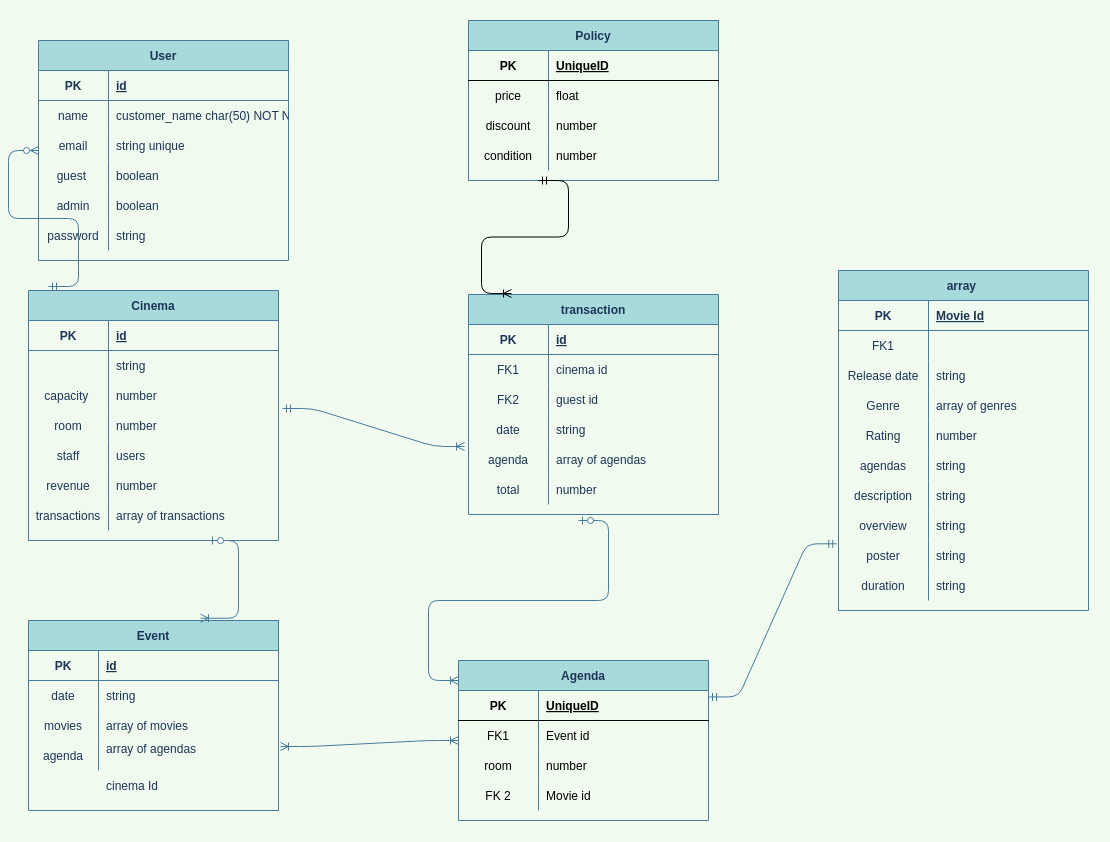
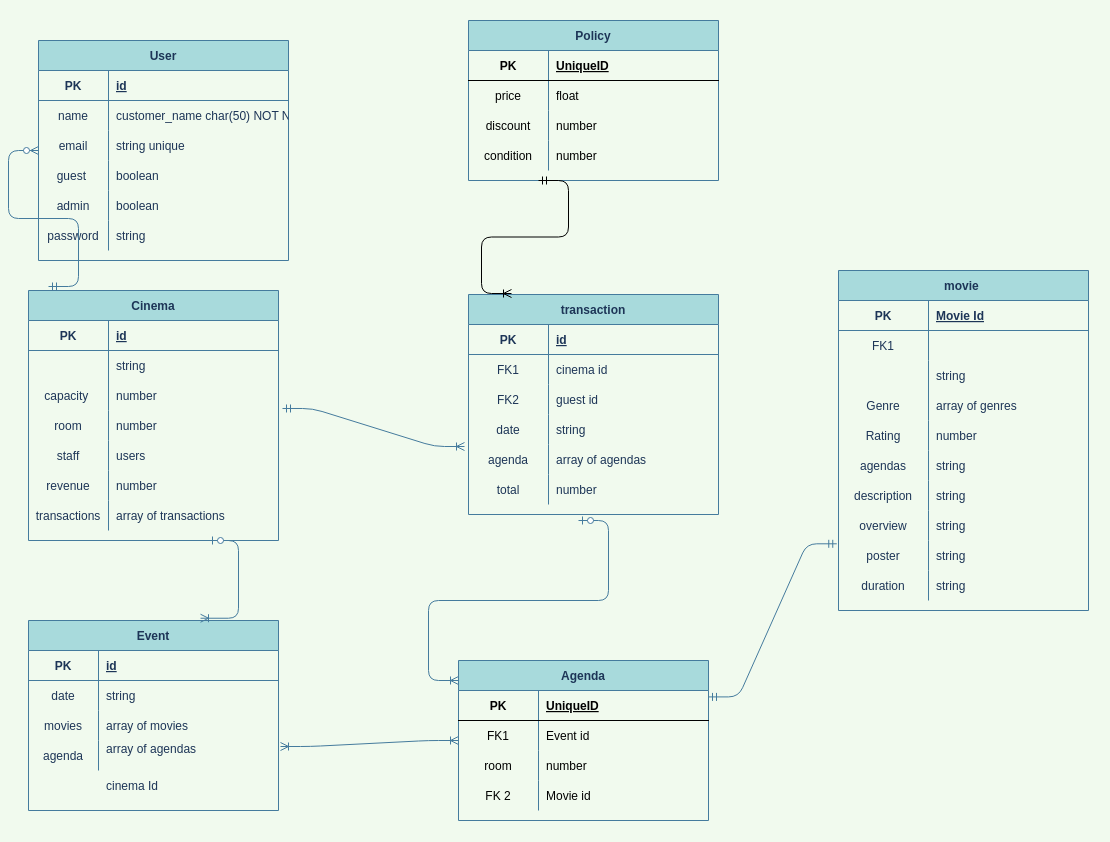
node "array": label "array" -> "movie"
node "Release date": removed
